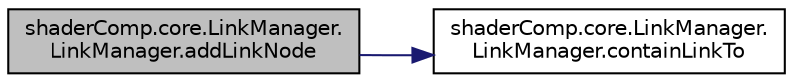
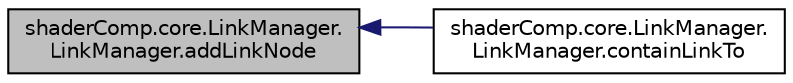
edge "shaderComp.core.LinkManager. LinkManager.addLinkNode" -> "shaderComp.core.LinkManager. LinkManager.containLinkTo": reversed
